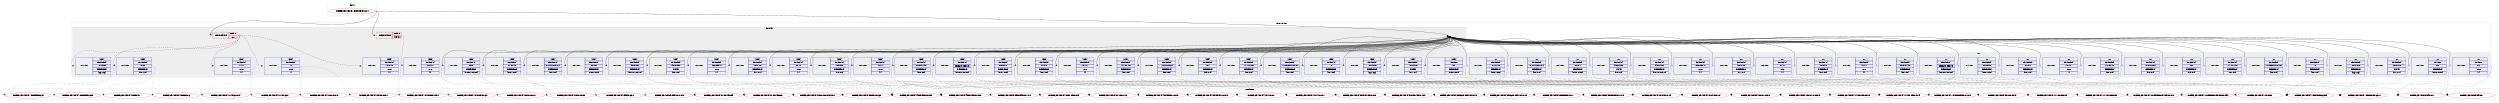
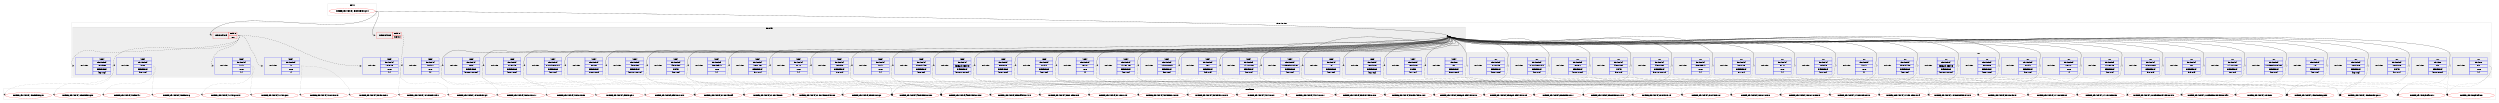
node "portage://dev-haskell/hscolour-conduit-0.2.2": label "portage://dev-haskell/hscolour-conduit-0.2.2" -> "portage://dev-haskell/cryptonite-conduit-0.2.2"
